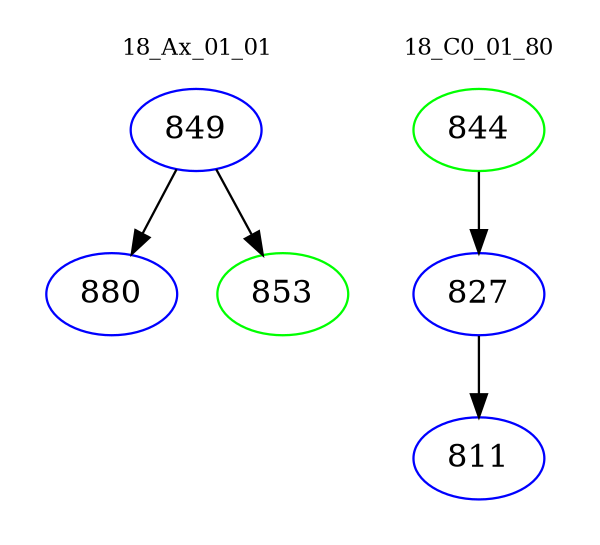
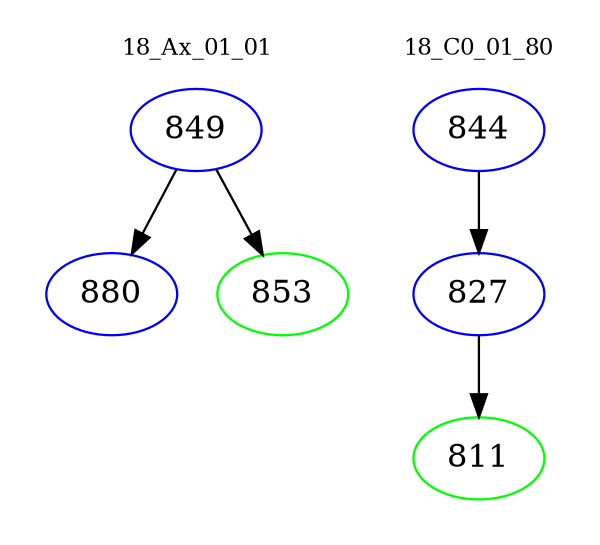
node "844": color green -> blue
node "811": color blue -> green
